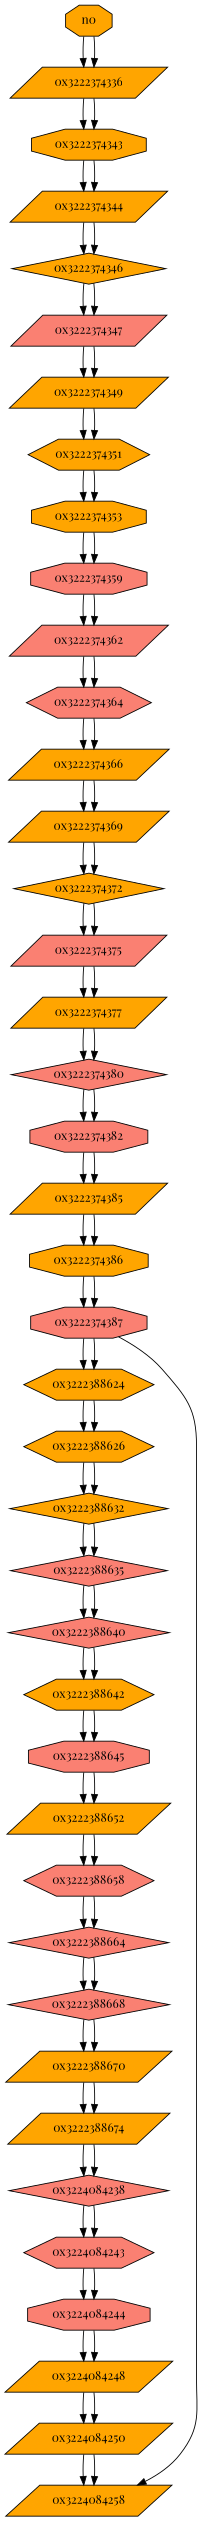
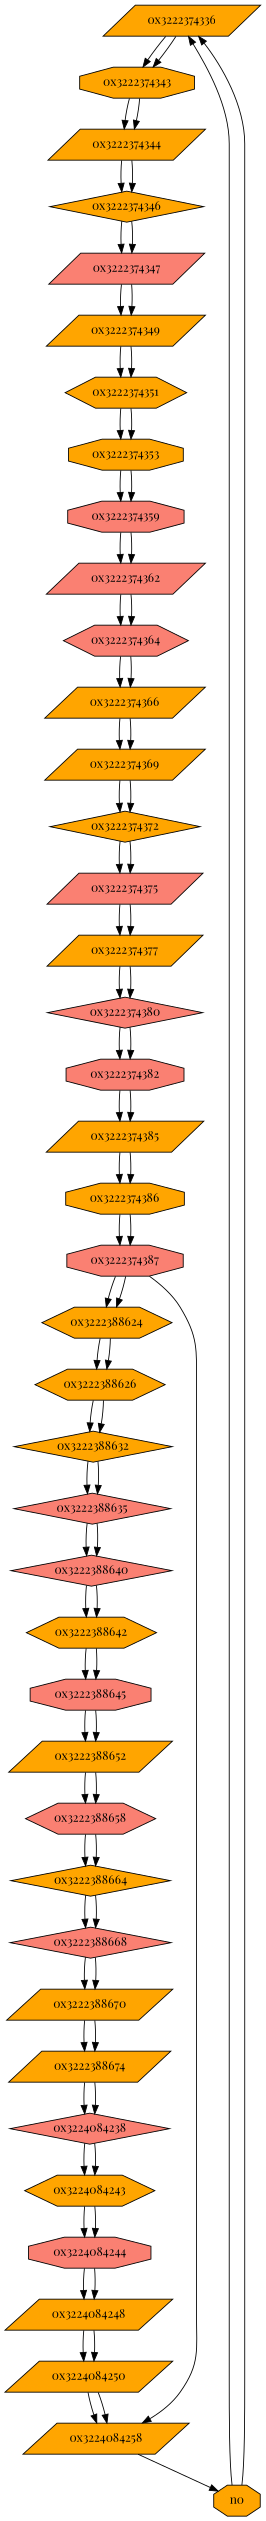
node "0x3222388664": fillcolor salmon -> orange
node "0x3224084243": fillcolor salmon -> orange
edge "0x3224084258" -> "n0": added
